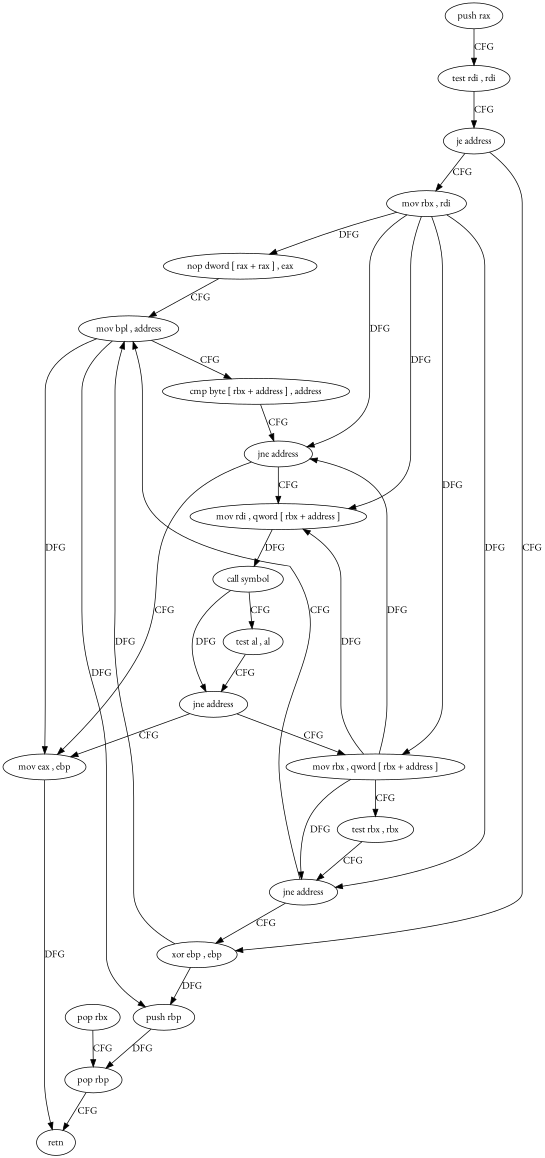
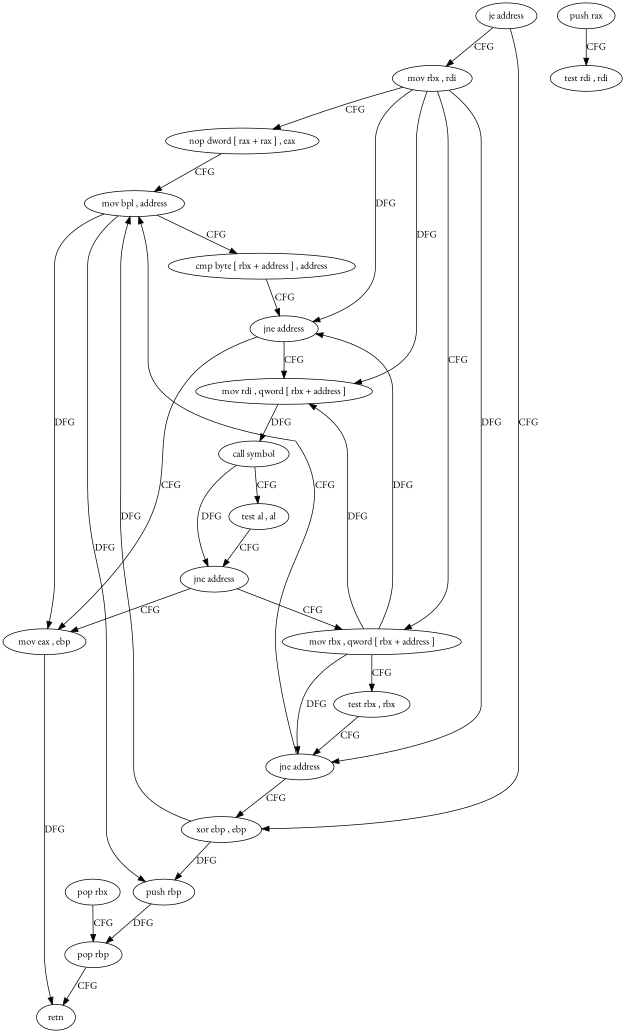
edge "test rdi , rdi" -> "je address": removed, label "CFG"
edge "mov rbx , rdi" -> "nop dword [ rax + rax ] , eax": label "DFG" -> "CFG"
edge "mov rbx , rdi" -> "mov rbx , qword [ rbx + address ]": label "DFG" -> "CFG"
